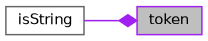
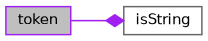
edge "isString" -> "token": reversed
